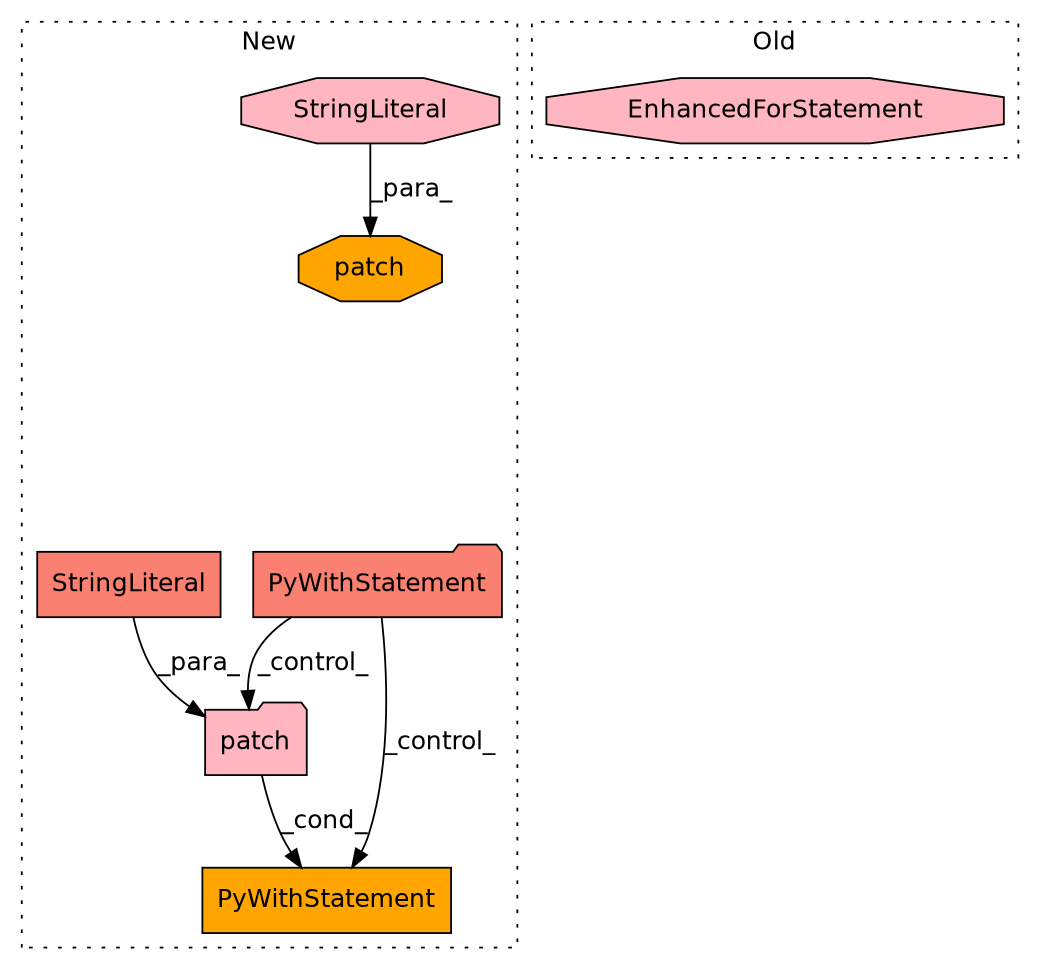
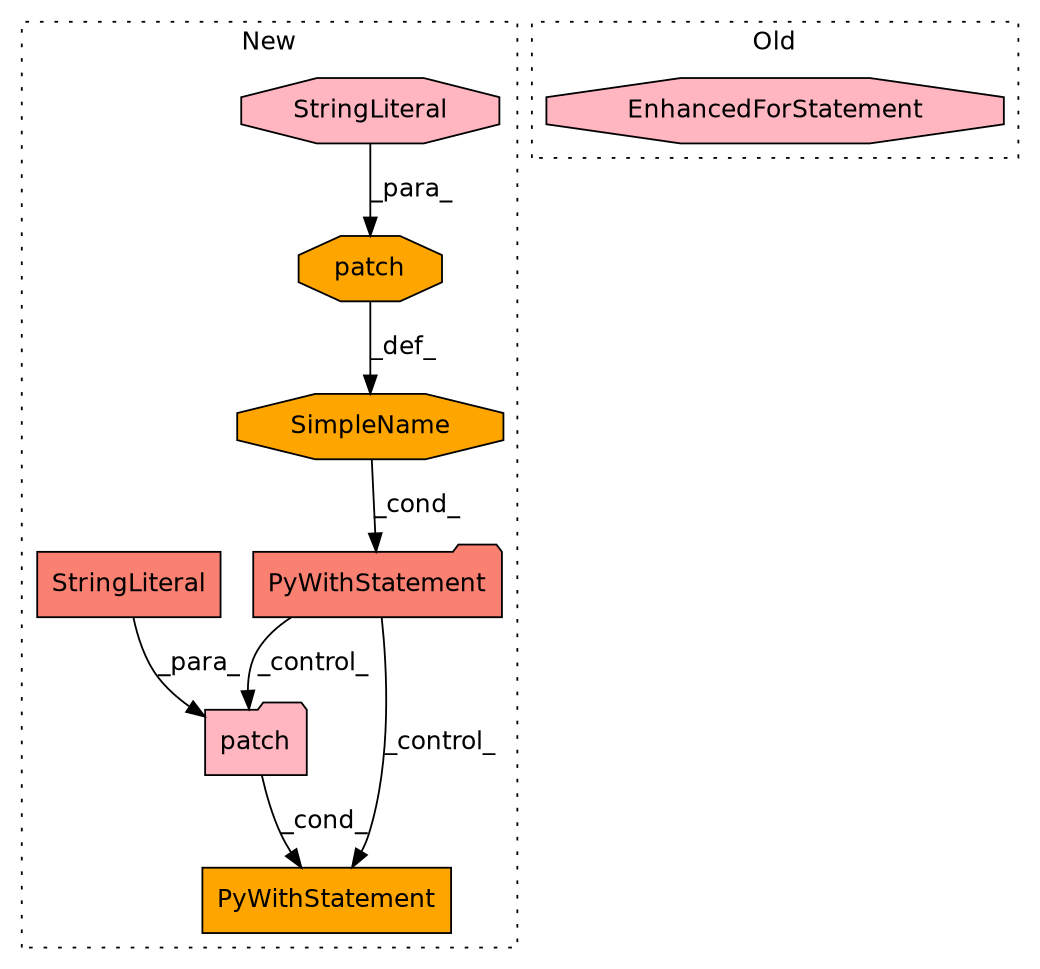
node "SimpleName": added
